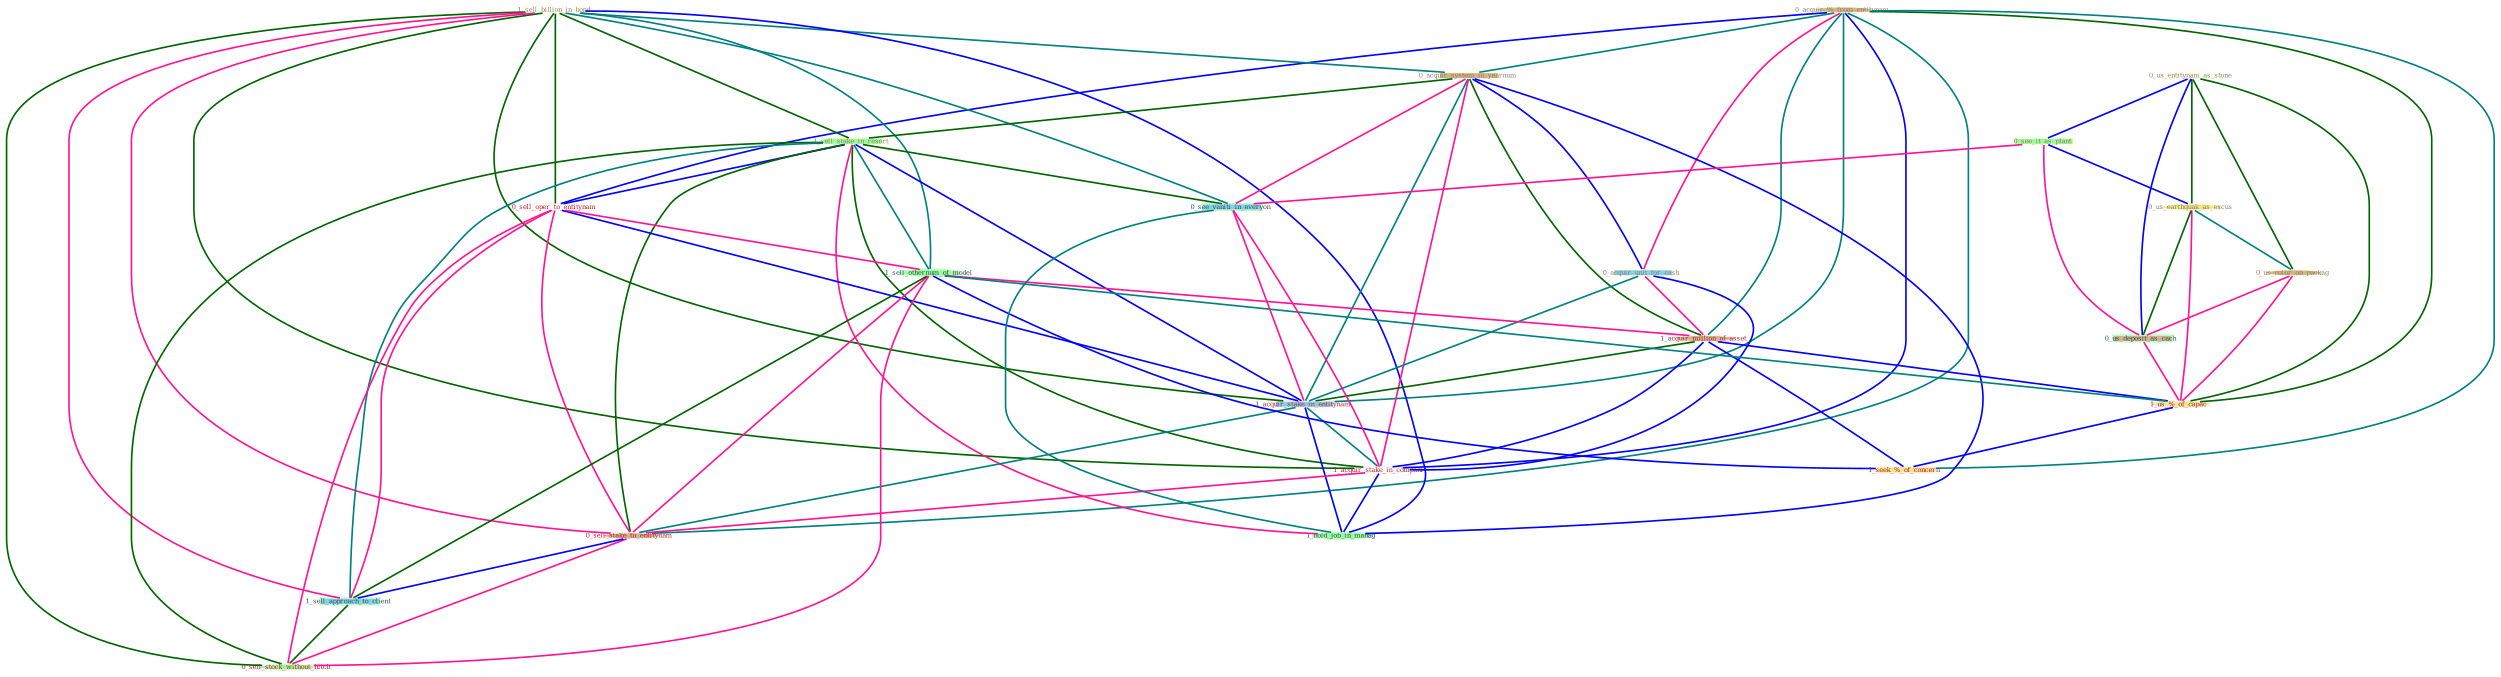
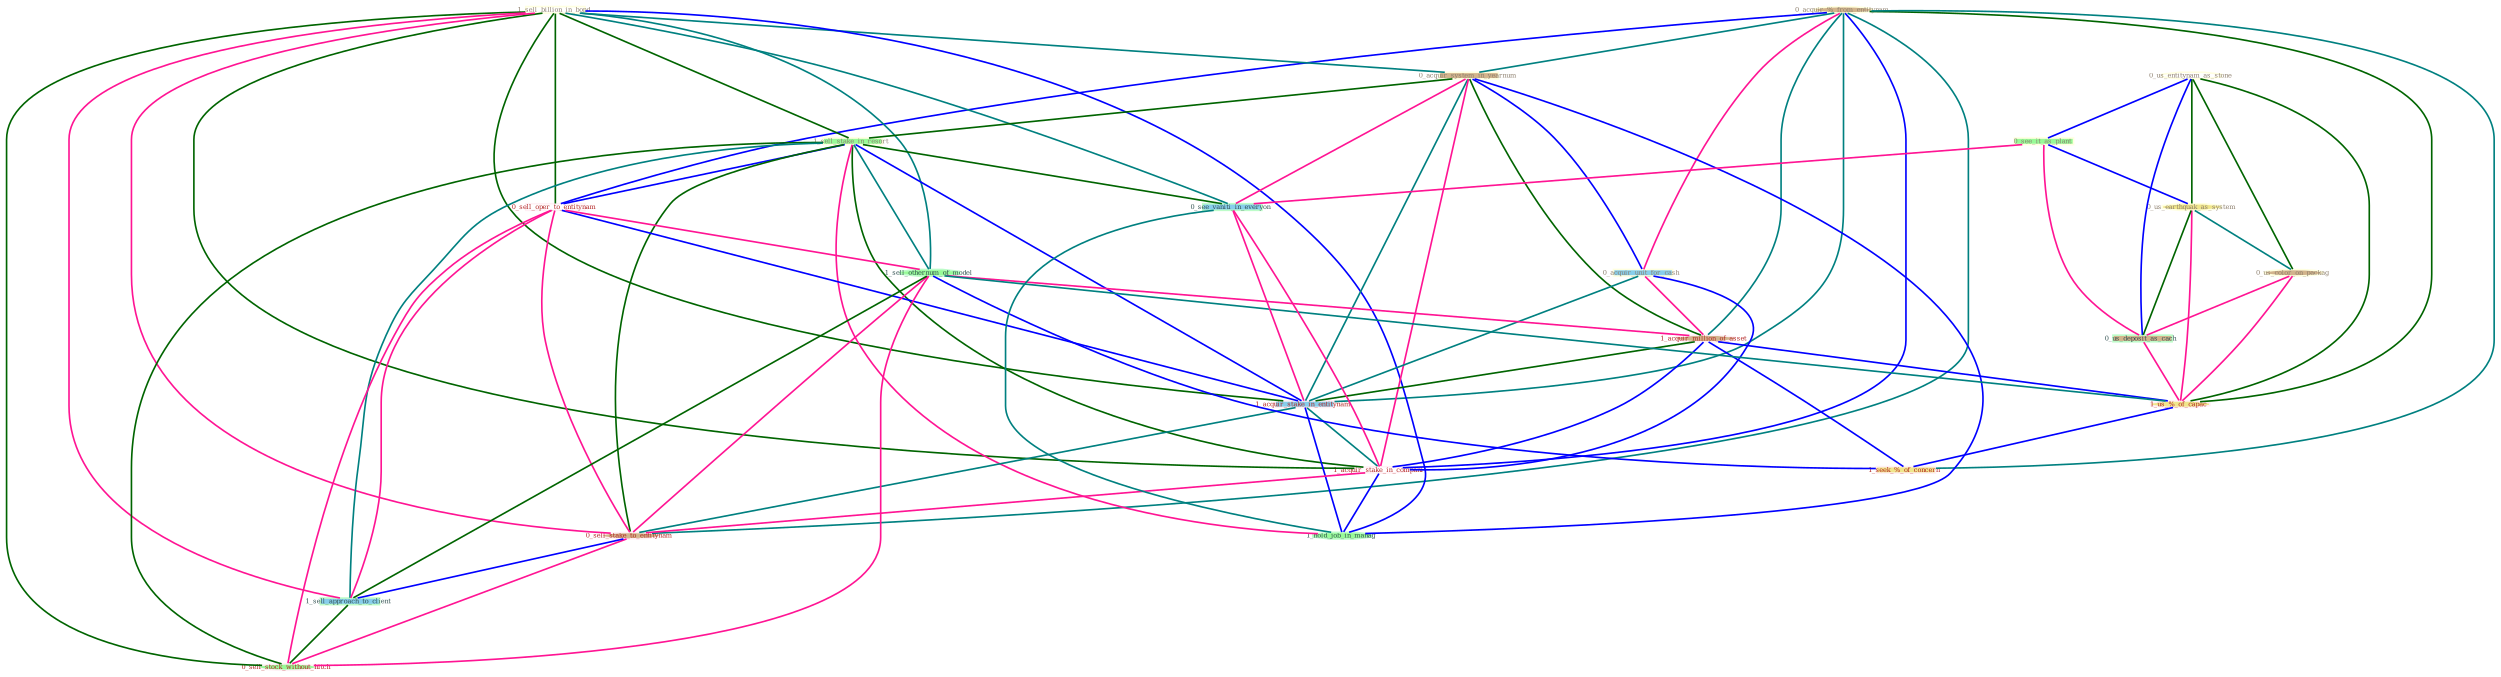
node "0_us_earthquak_as_excus": label "0_us_earthquak_as_excus" -> "0_us_earthquak_as_system"
